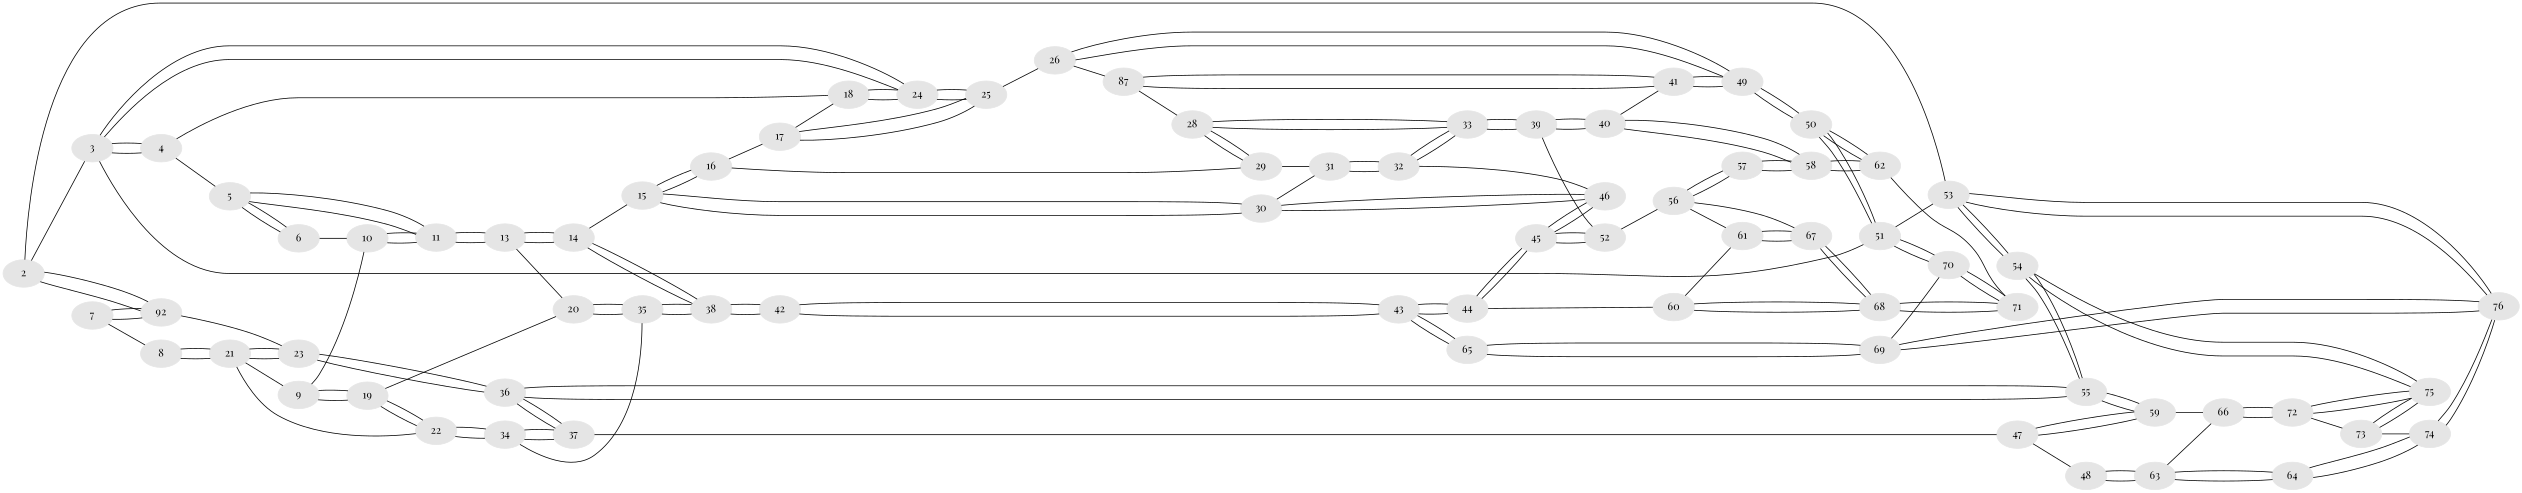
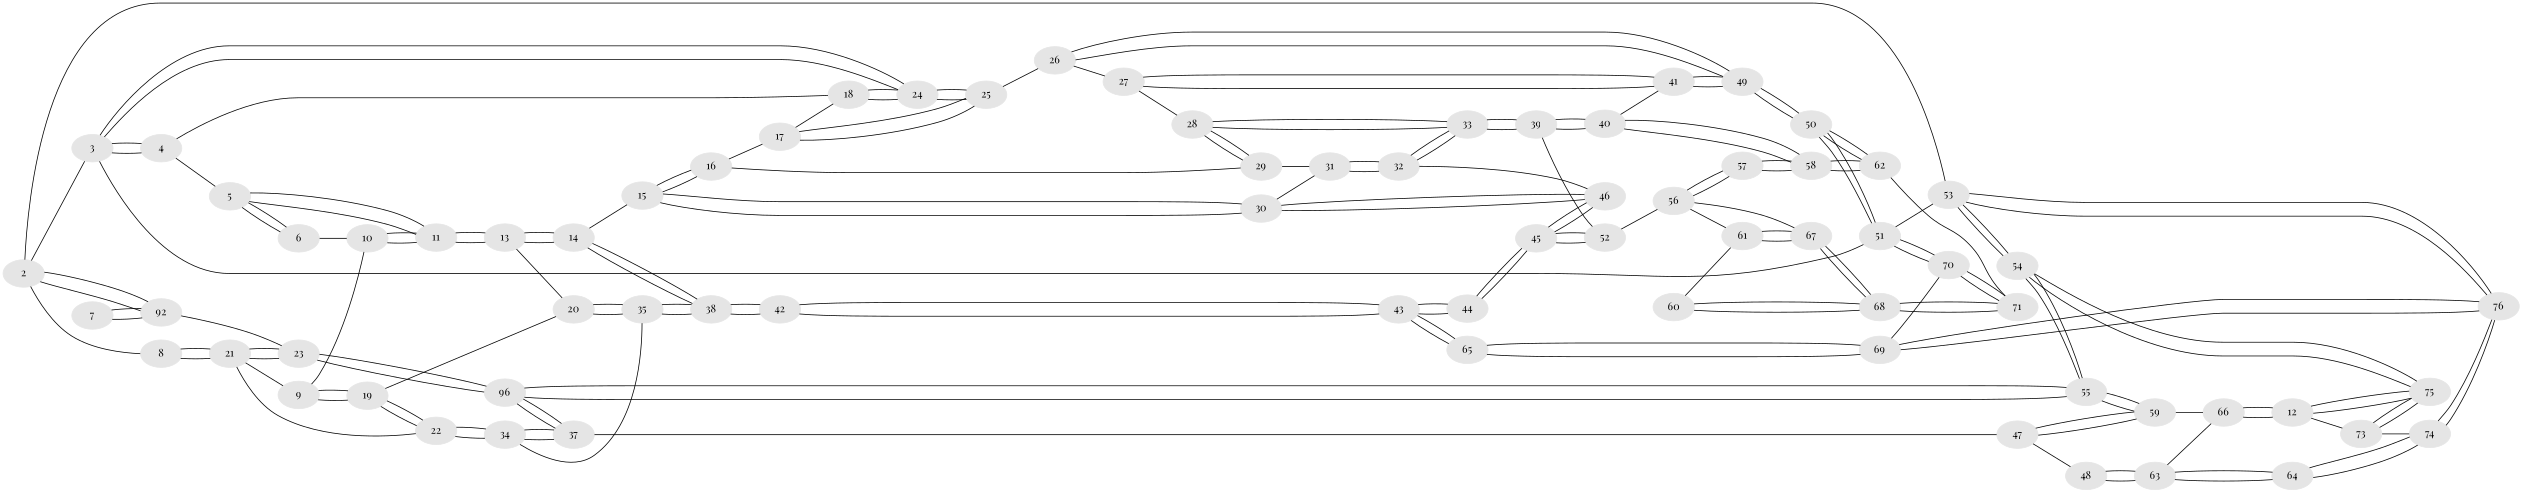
node "87": label "87" -> "27"
edge "60" -- "44": removed
edge "7" -- "8": now "2" -- "8"
node "36": label "36" -> "96"
node "72": label "72" -> "12"
